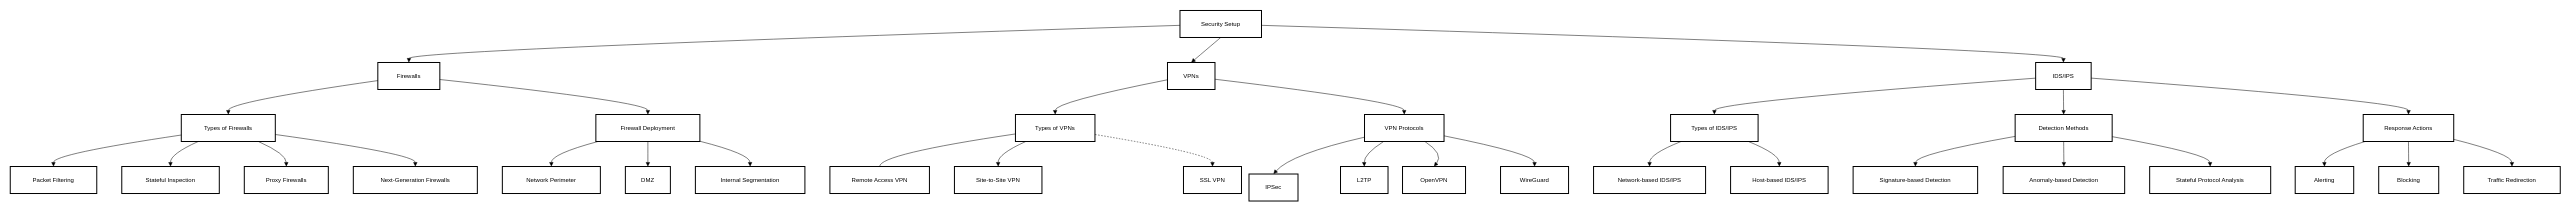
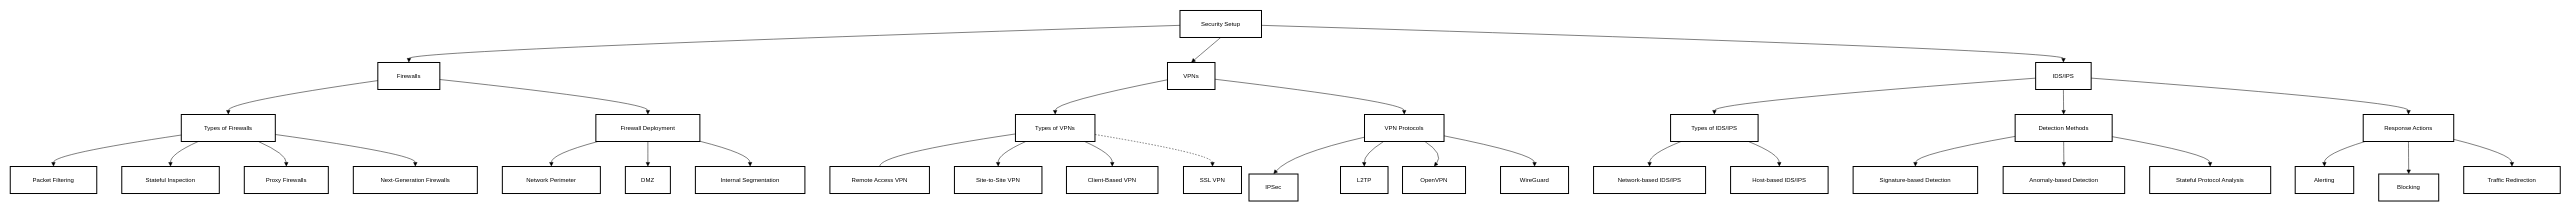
edge "Types of VPNs" -> "Client-Based VPN": added
node "Client-Based VPN": added
node "Blocking": moved (2408, 180) -> (2408, 187)
